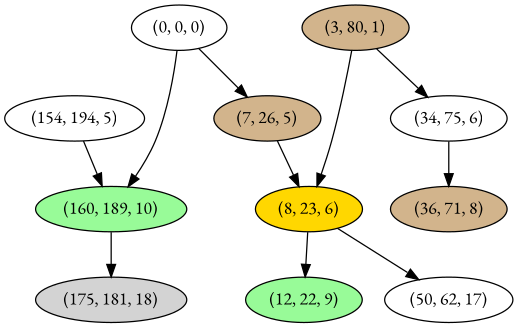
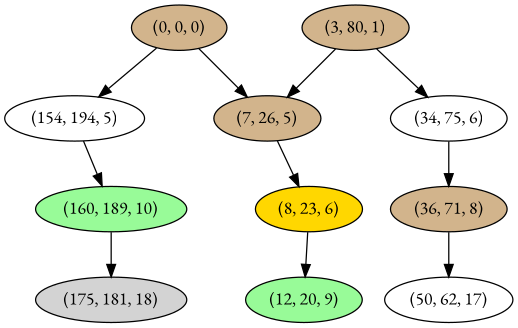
node "(0, 0, 0)": fillcolor white -> tan
edge "(3, 80, 1)" -> "(8, 23, 6)": now "(3, 80, 1)" -> "(7, 26, 5)"
edge "(0, 0, 0)" -> "(160, 189, 10)": now "(0, 0, 0)" -> "(154, 194, 5)"
edge "(8, 23, 6)" -> "(50, 62, 17)": now "(36, 71, 8)" -> "(50, 62, 17)"
node "(12, 22, 9)": label "(12, 22, 9)" -> "(12, 20, 9)"
